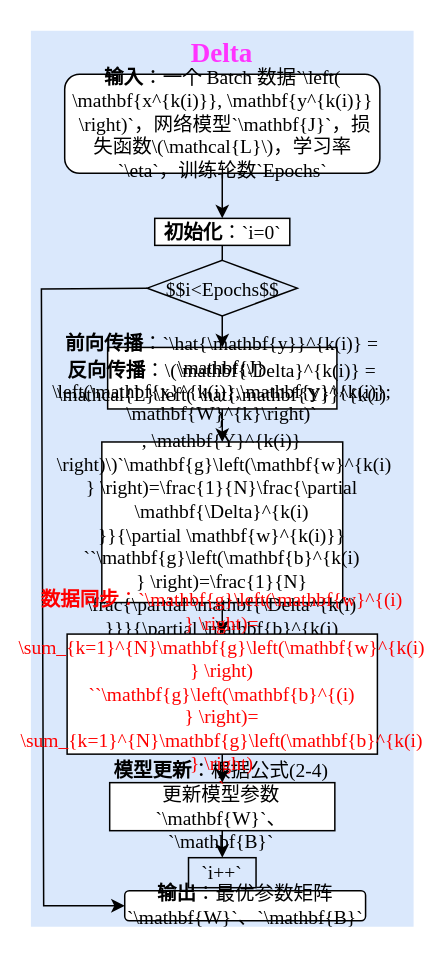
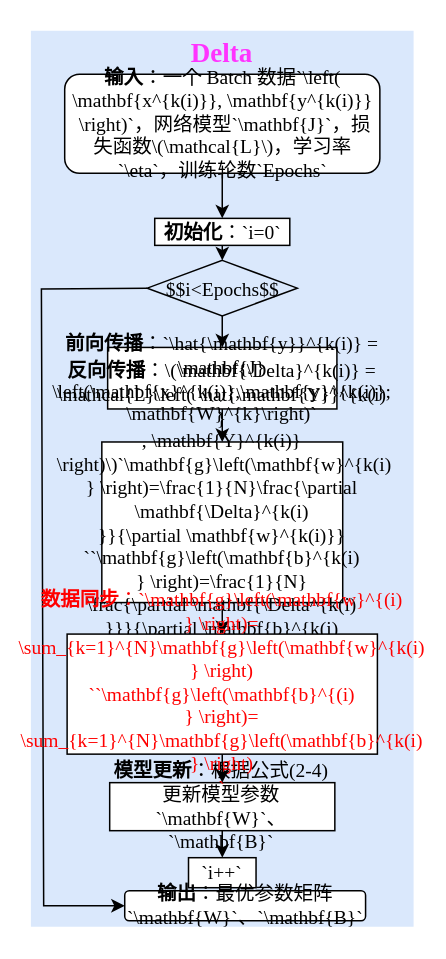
edge "初始化：`i=0`" -- "$$i<Epochs$$": arrowhead none -> classic
node "`i++`": fillcolor #dae8fc -> #ffffff
